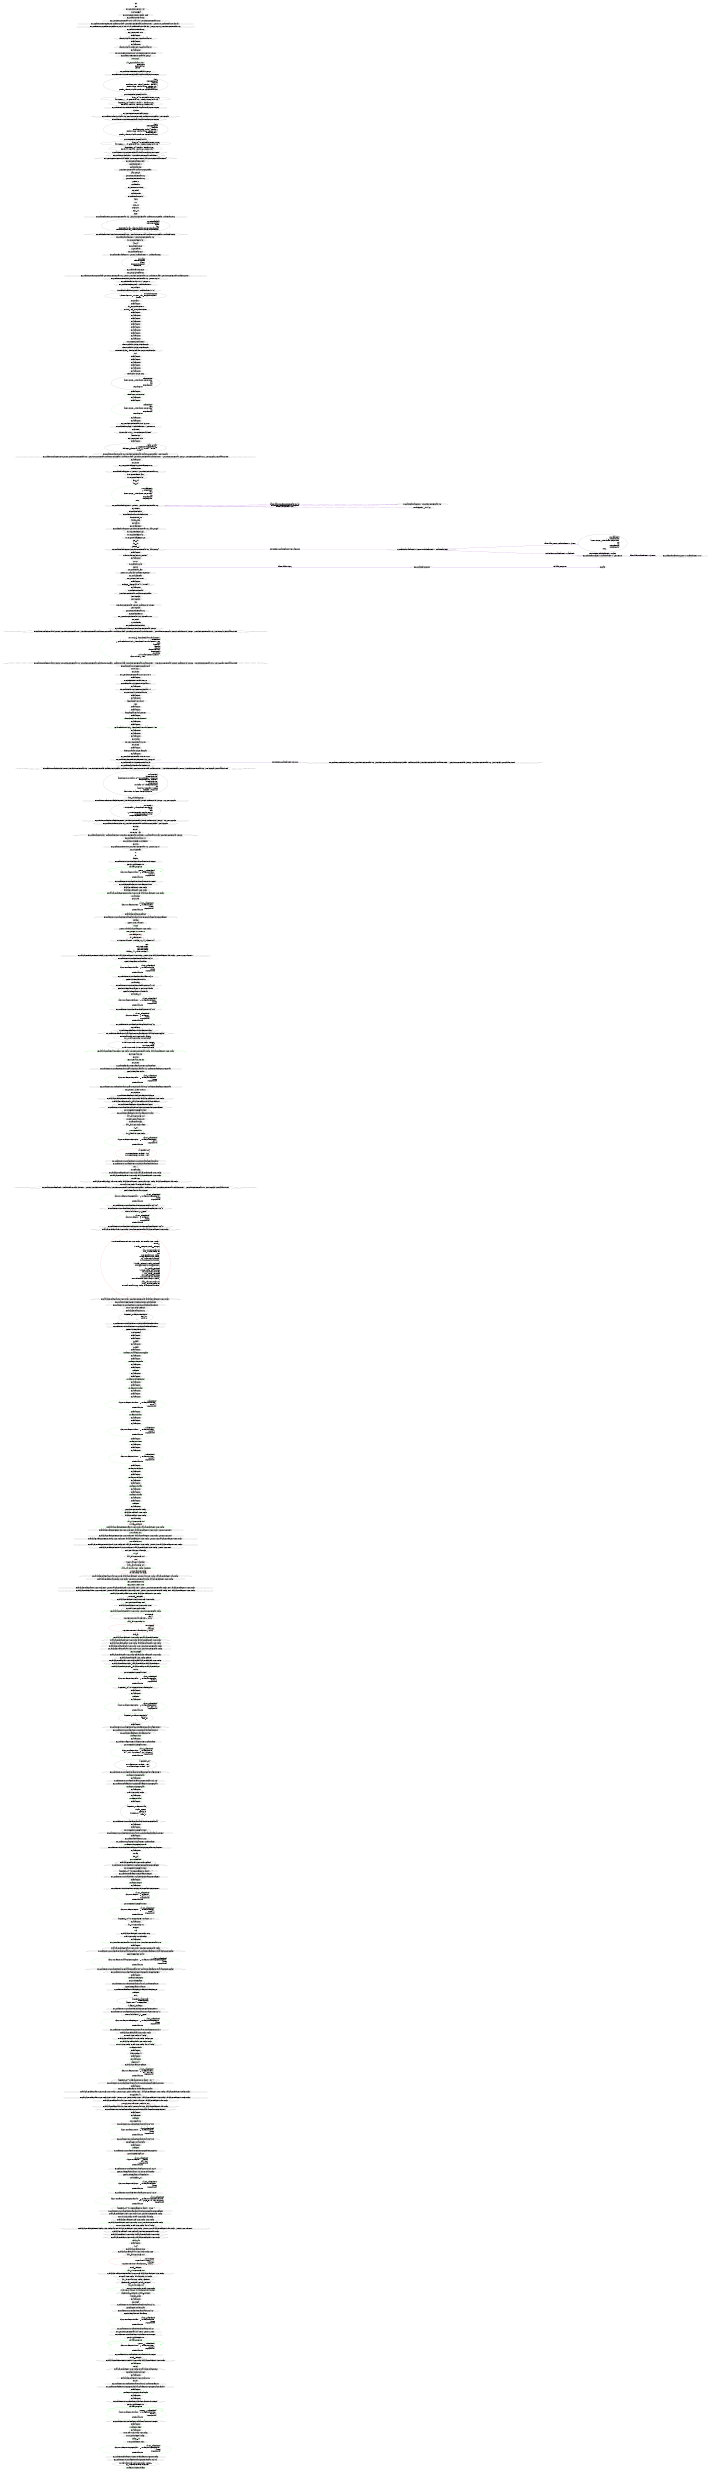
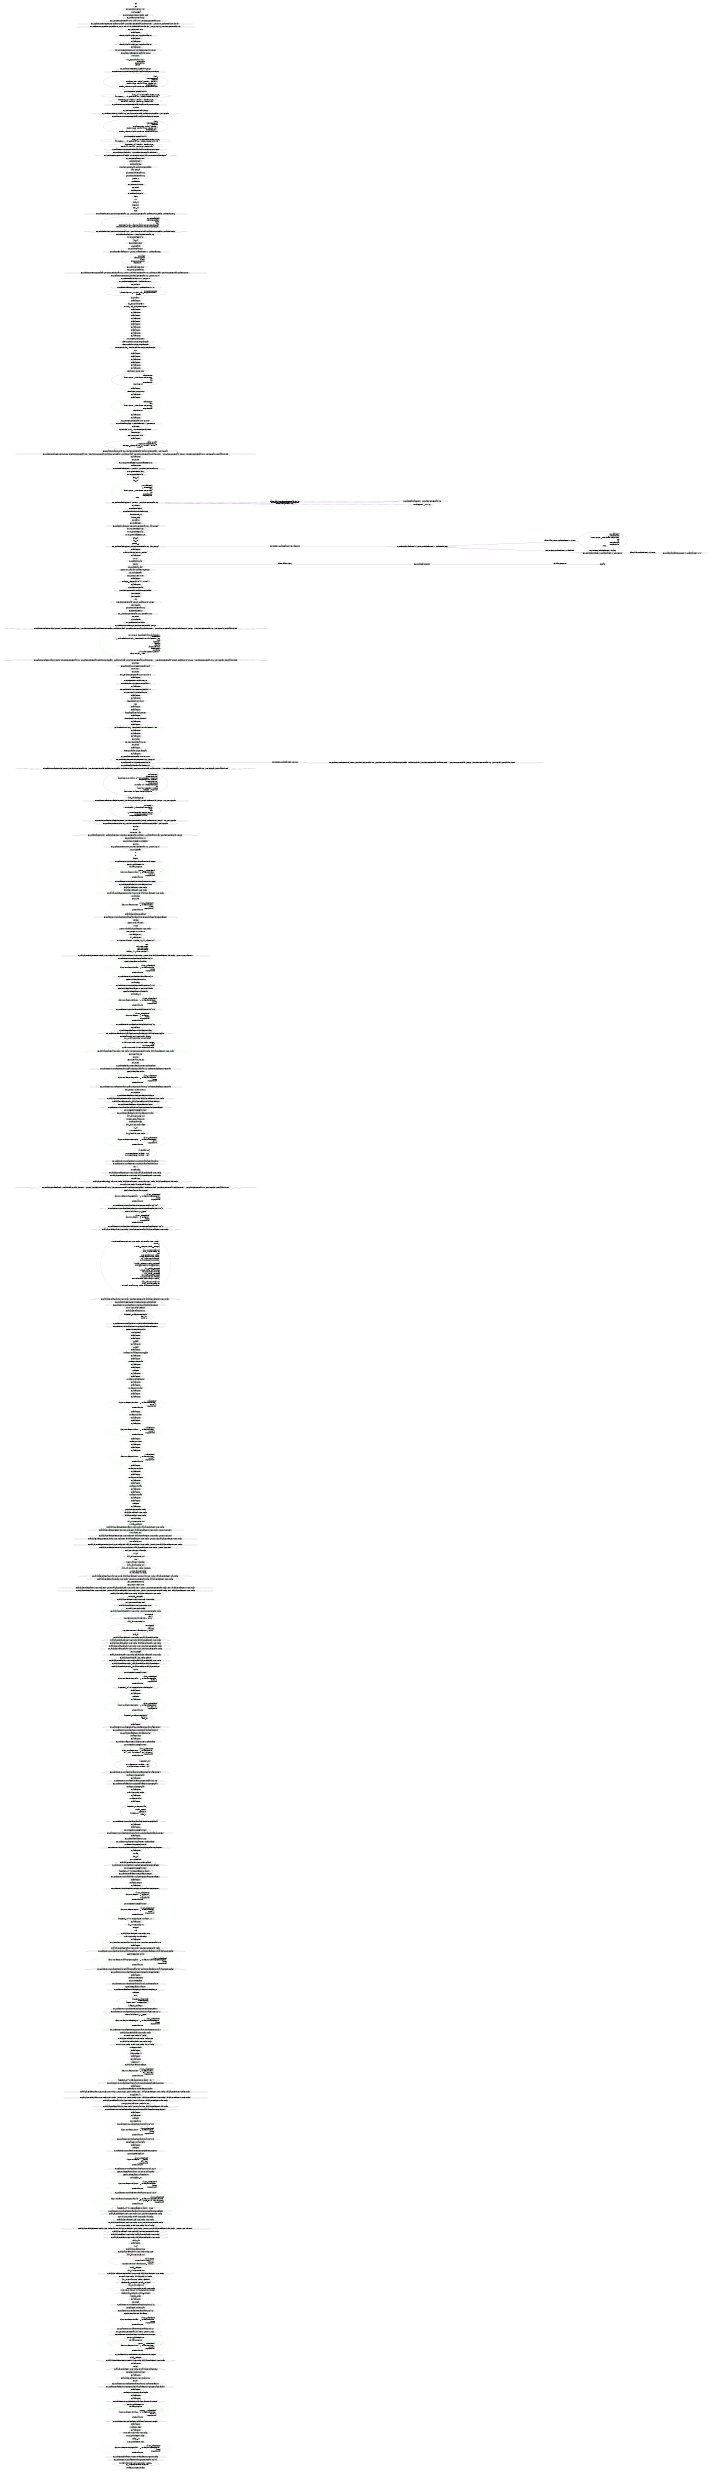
node "Entry CommandLine.Core.Token.Name(string)": removed
node "Entry Unk.Return": added
